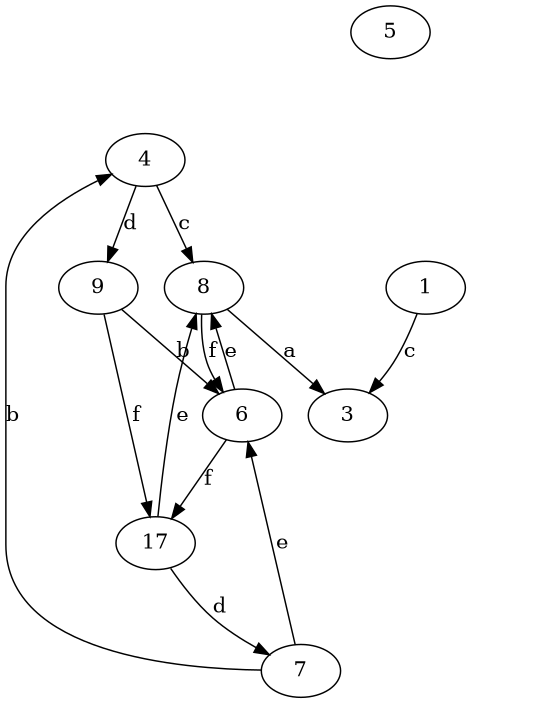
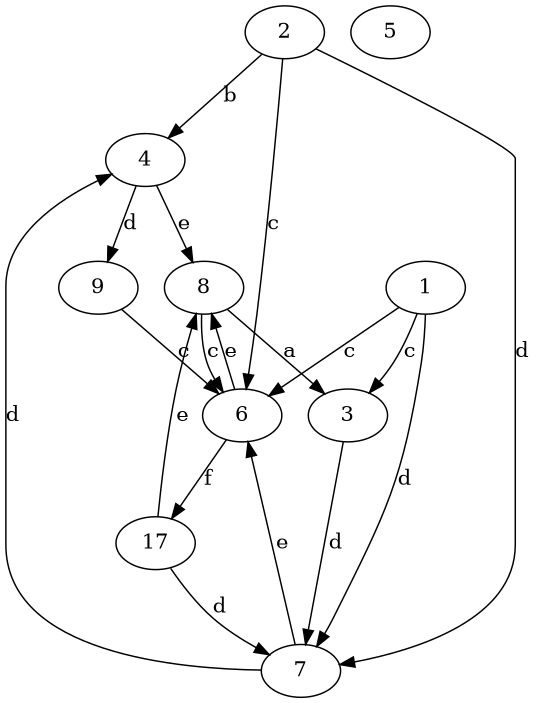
node "2": added
edge "4" -> "8": label "c" -> "e"
edge "1" -> "6": added, label "c"
edge "9" -> "6": label "b" -> "c"
edge "8" -> "6": label "f" -> "c"
edge "9" -> "17": removed, label "f"
edge "7" -> "4": label "b" -> "d"
edge "1" -> "7": added, label "d"
edge "3" -> "7": added, label "d"
